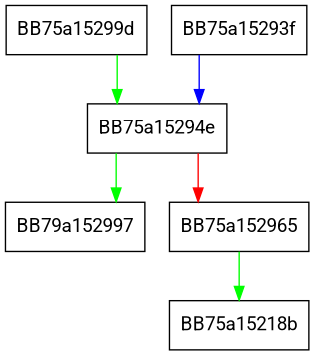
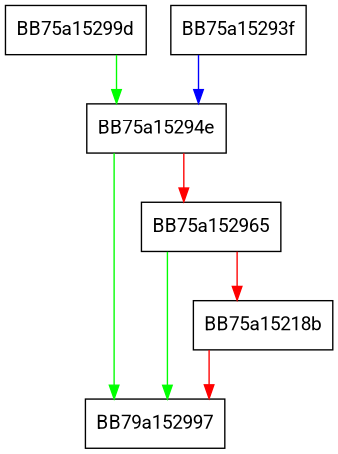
edge "BB75a152965" -> "BB75a15218b": color green -> red
edge "BB75a152965" -> "BB79a152997": added
edge "BB75a15218b" -> "BB79a152997": added
